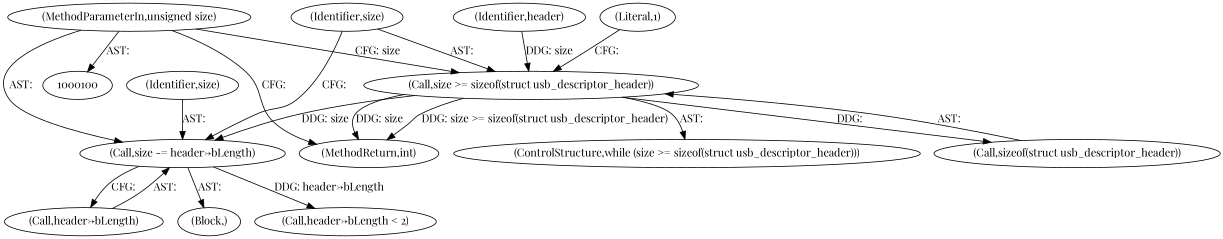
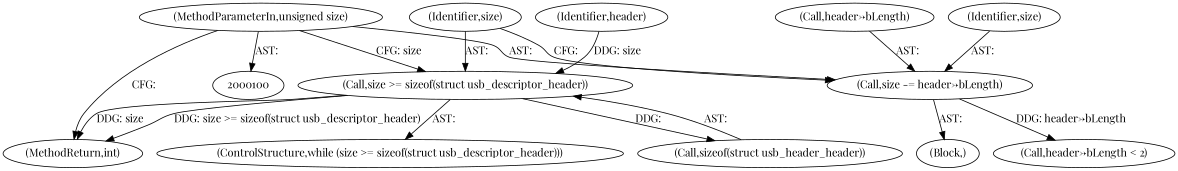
node "(Literal,1)": removed
node "1000100": label "1000100" -> "2000100"
edge "(Call,size >= sizeof(struct usb_descriptor_header))" -> "(Call,size -= header->bLength)": removed, label "DDG: size"
node "(Call,sizeof(struct usb_descriptor_header))": label "(Call,sizeof(struct usb_descriptor_header))" -> "(Call,sizeof(struct usb_header_header))"
edge "(Call,size -= header->bLength)" -> "(Call,header->bLength)": removed, label "CFG:"
